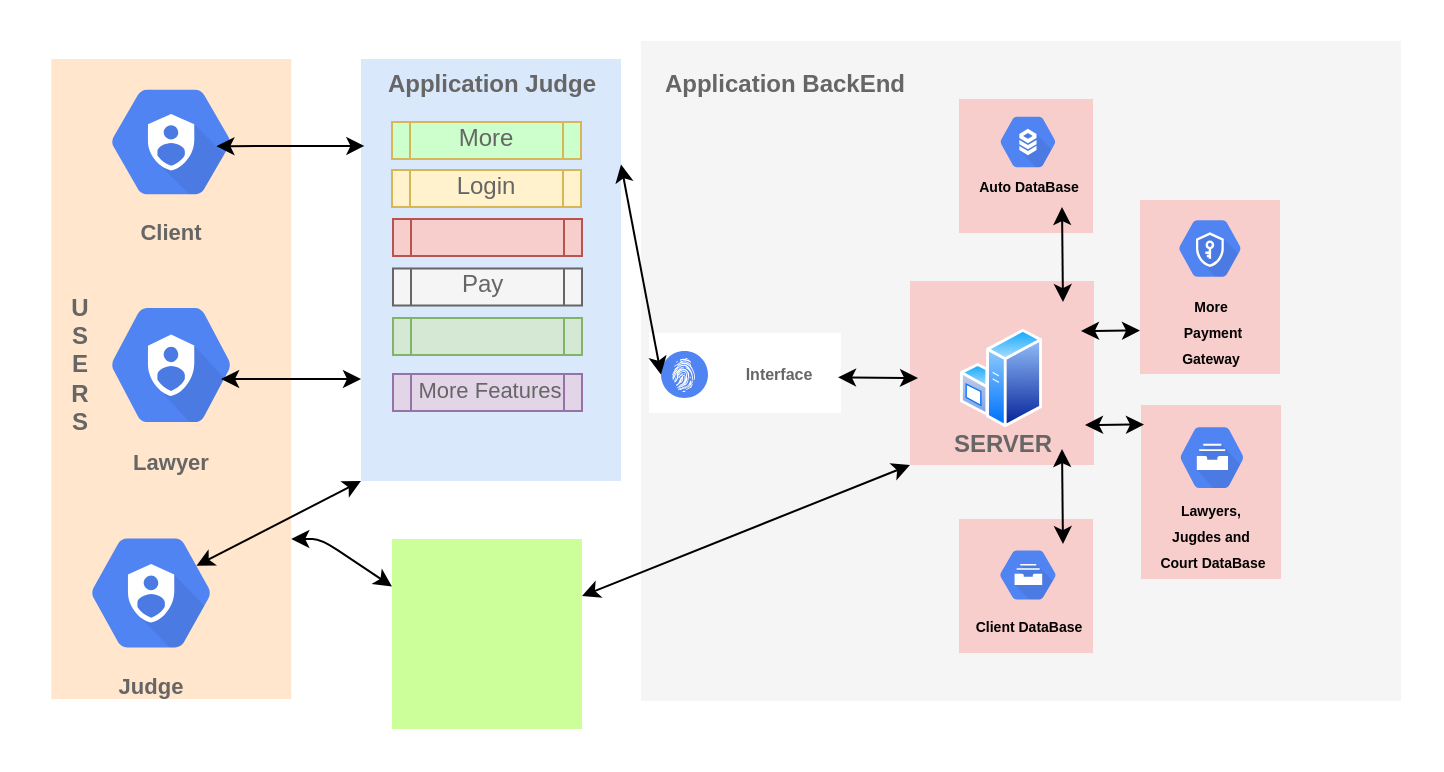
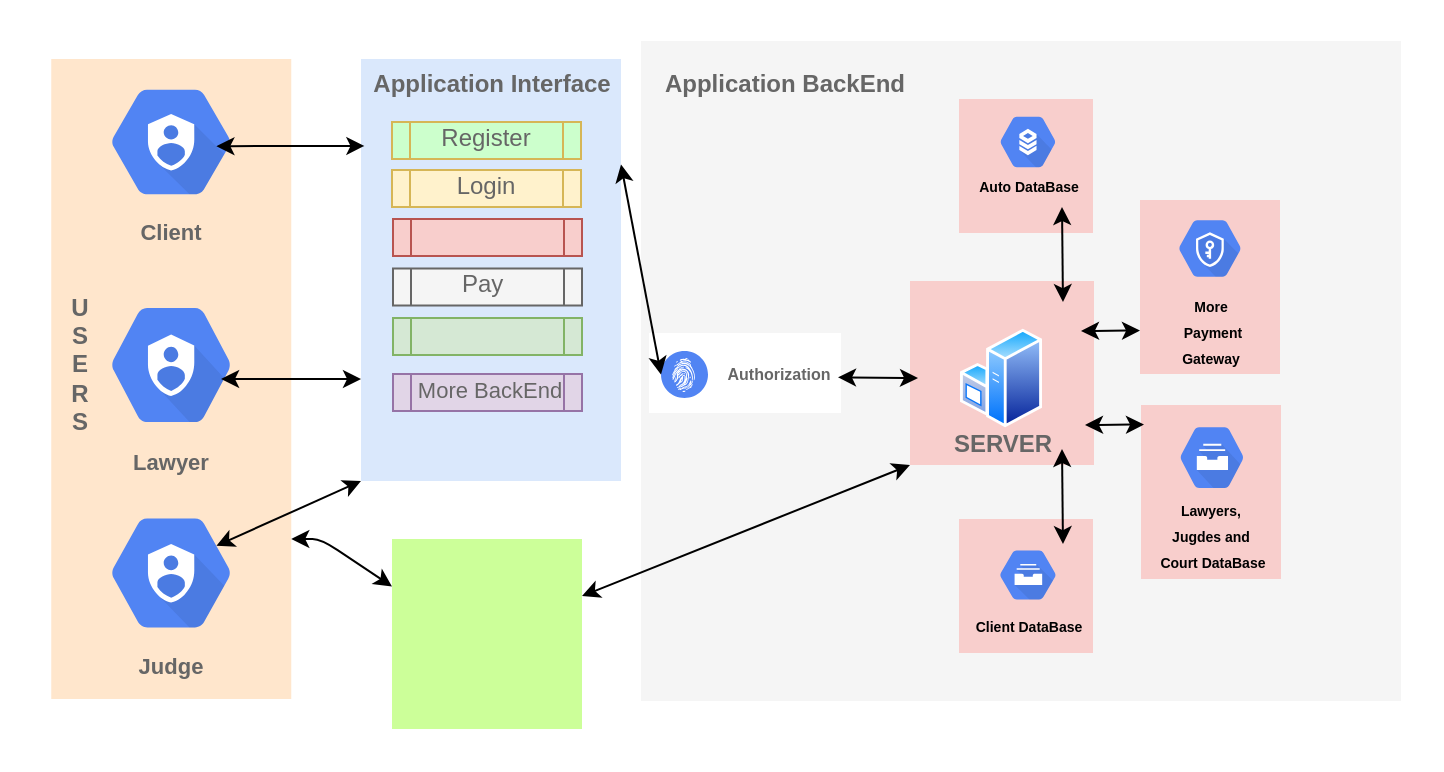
node "Application Judge": label "Application Judge" -> "Application Interface"
node "More": label "More" -> "Register"
node "Interface": label "Interface" -> "Authorization"
node "More Features": label "More Features" -> "More BackEnd"
node "Judge": moved (151, 593) -> (171, 573)
